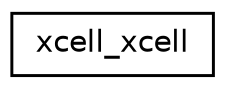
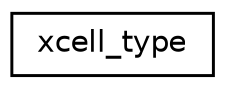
node "xcell_xcell": label "xcell_xcell" -> "xcell_type"
